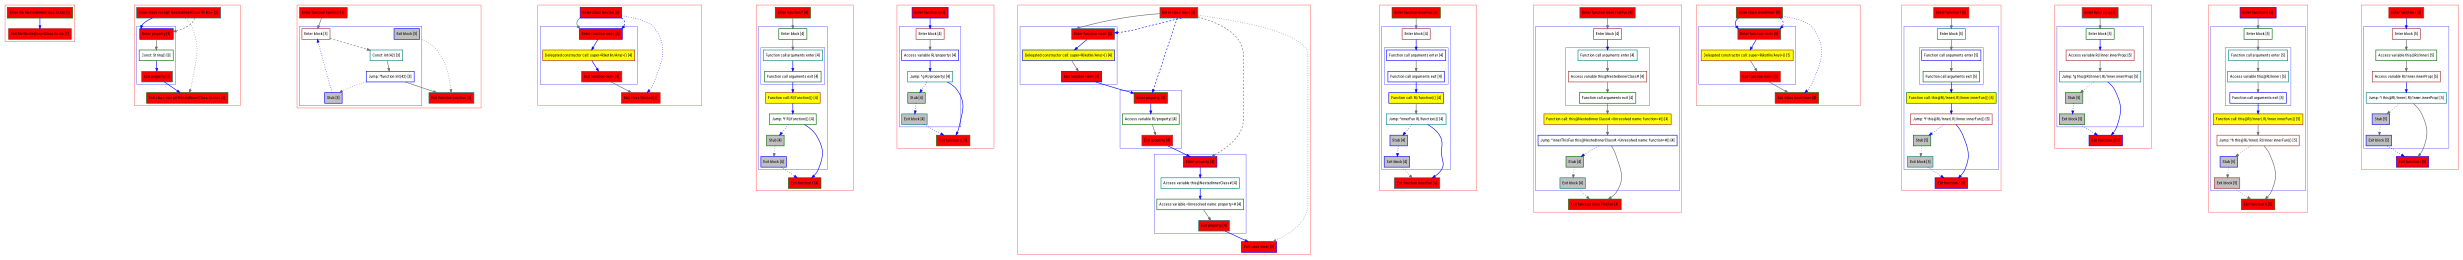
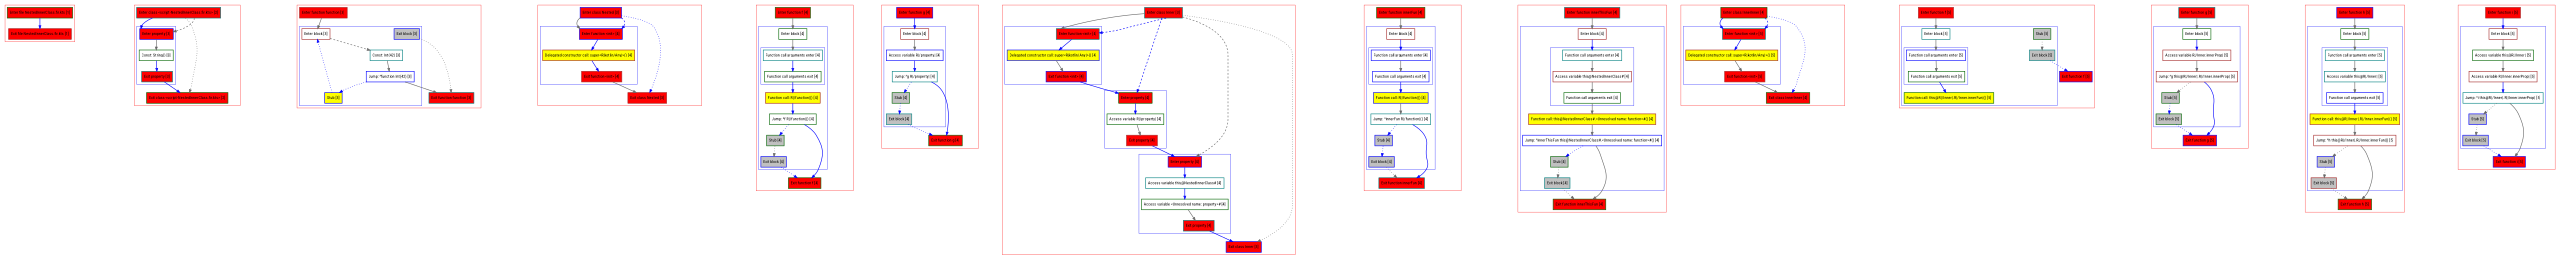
node "Jump: ^g this@R|/Inner|.R|/Inner.innerProp| [5]": color teal -> brown
edge "Jump: ^function Int(42) [3]" -> "Stub [3]": color gray40 -> blue
node "Stub [3]": fillcolor gray -> yellow
node "Jump: ^f this@R|/Inner|.R|/Inner.innerFun|() [5]": removed
